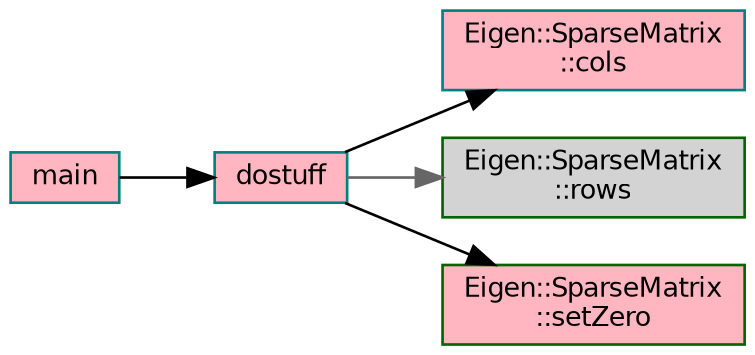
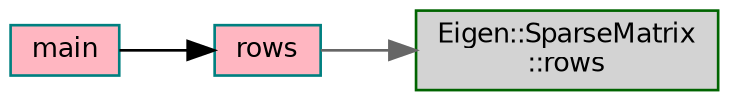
node "Eigen::SparseMatrix ::cols": removed
node "dostuff": label "dostuff" -> "rows"
node "Eigen::SparseMatrix ::setZero": removed
